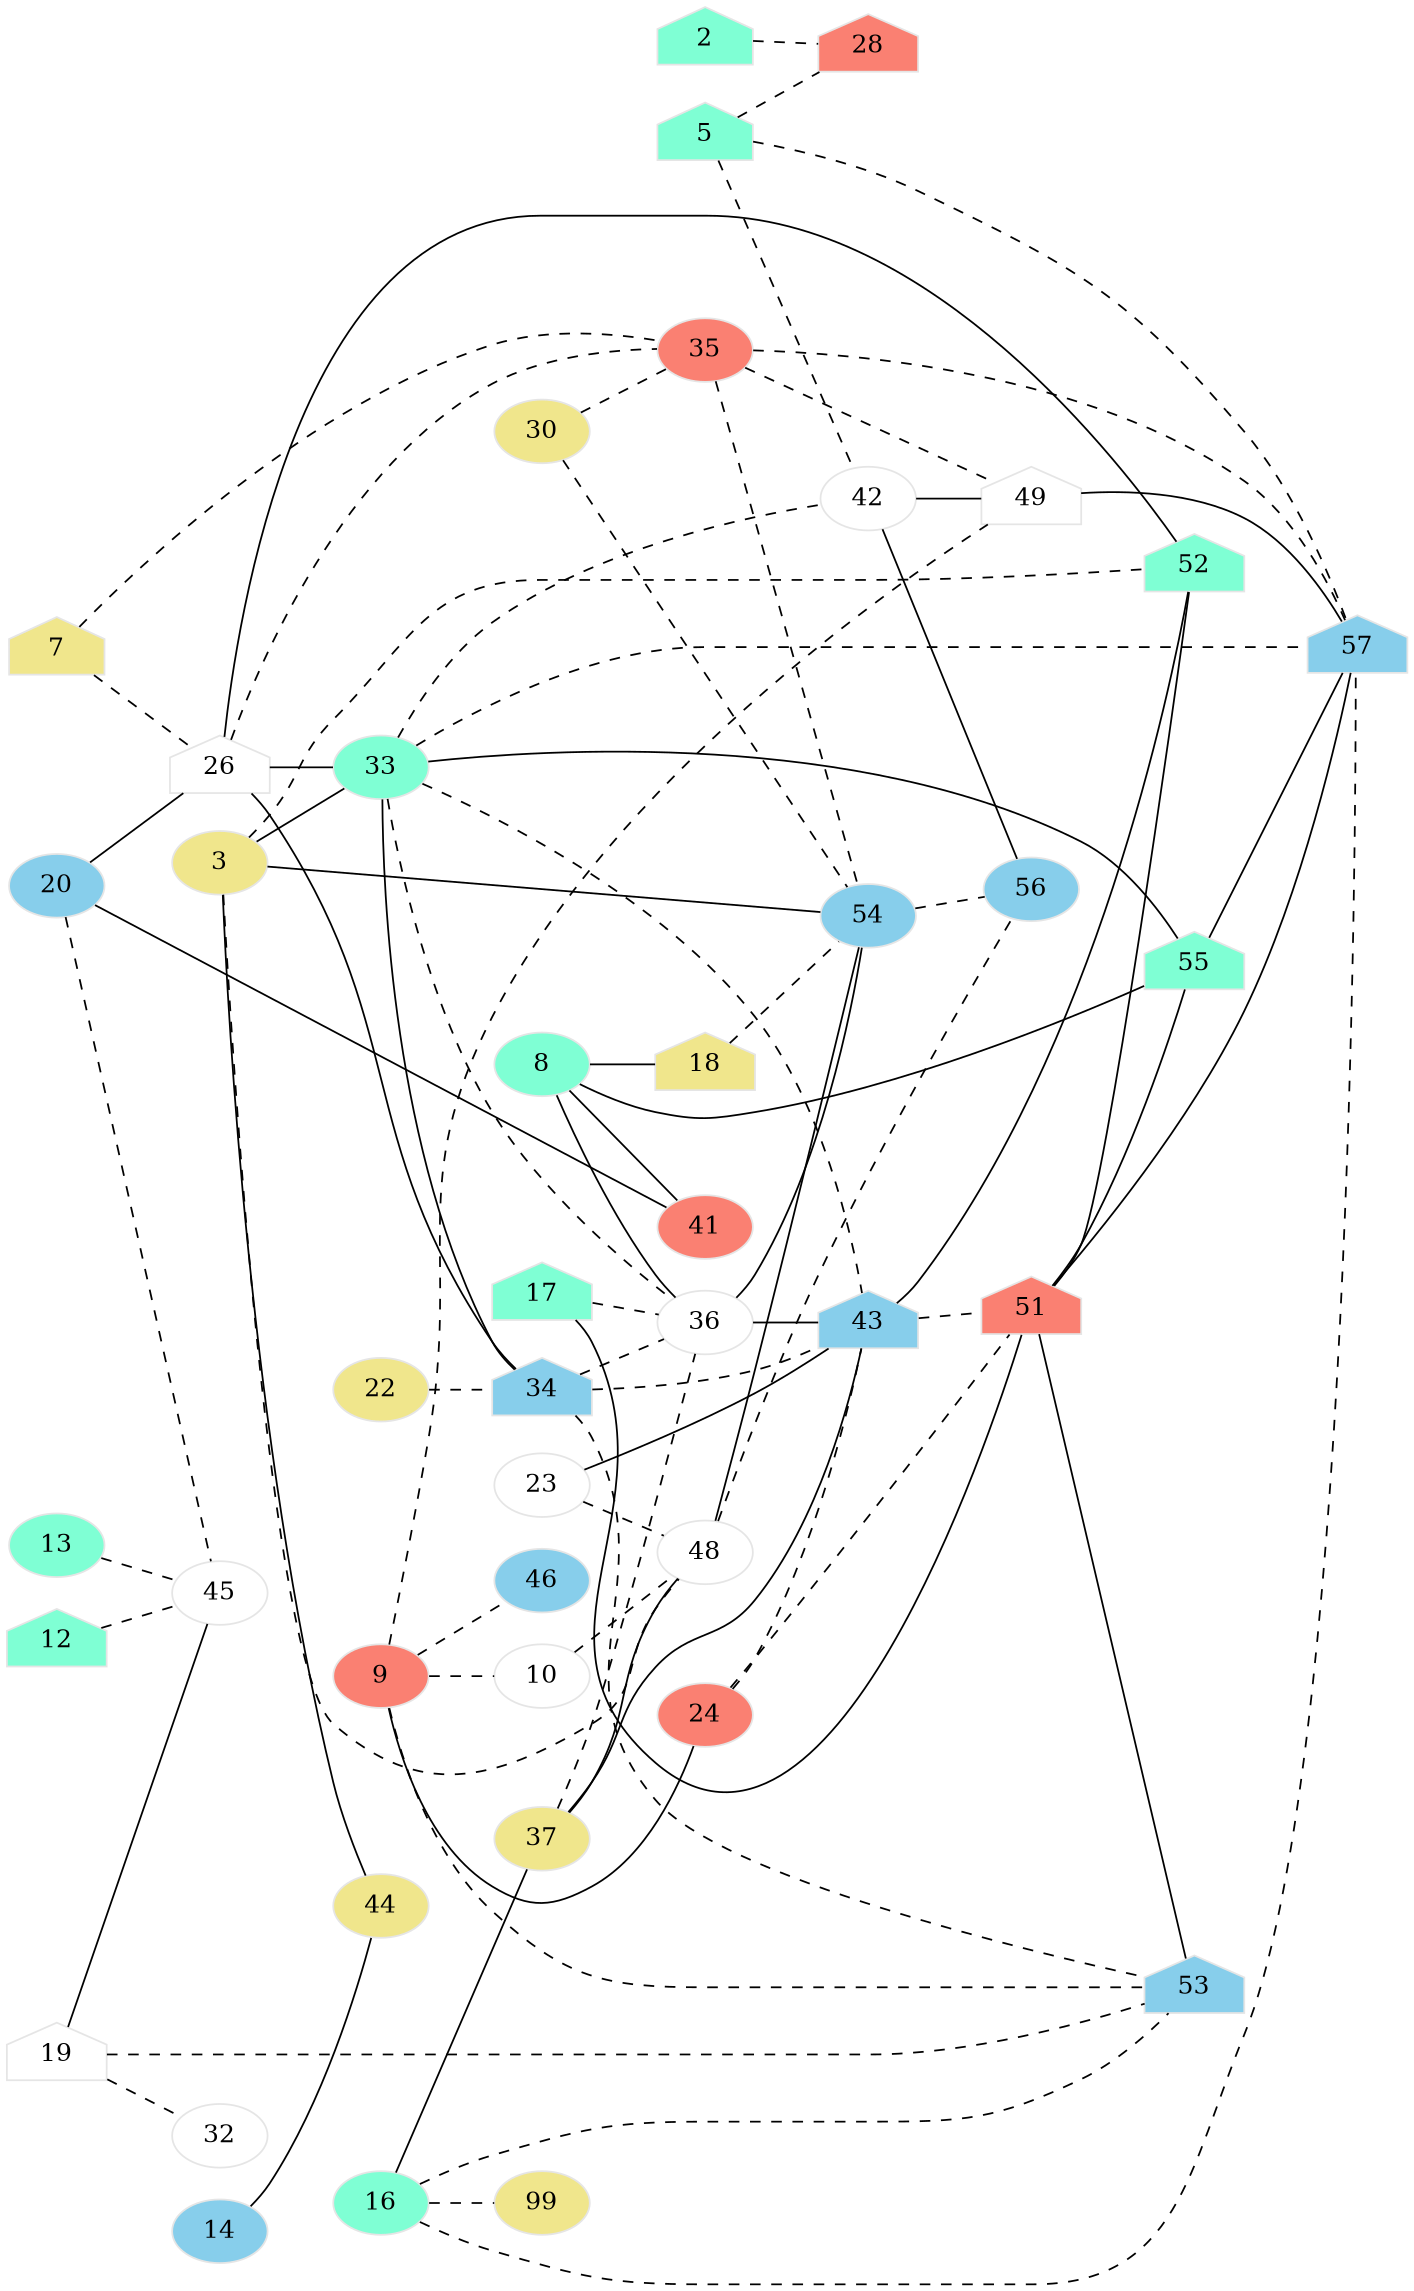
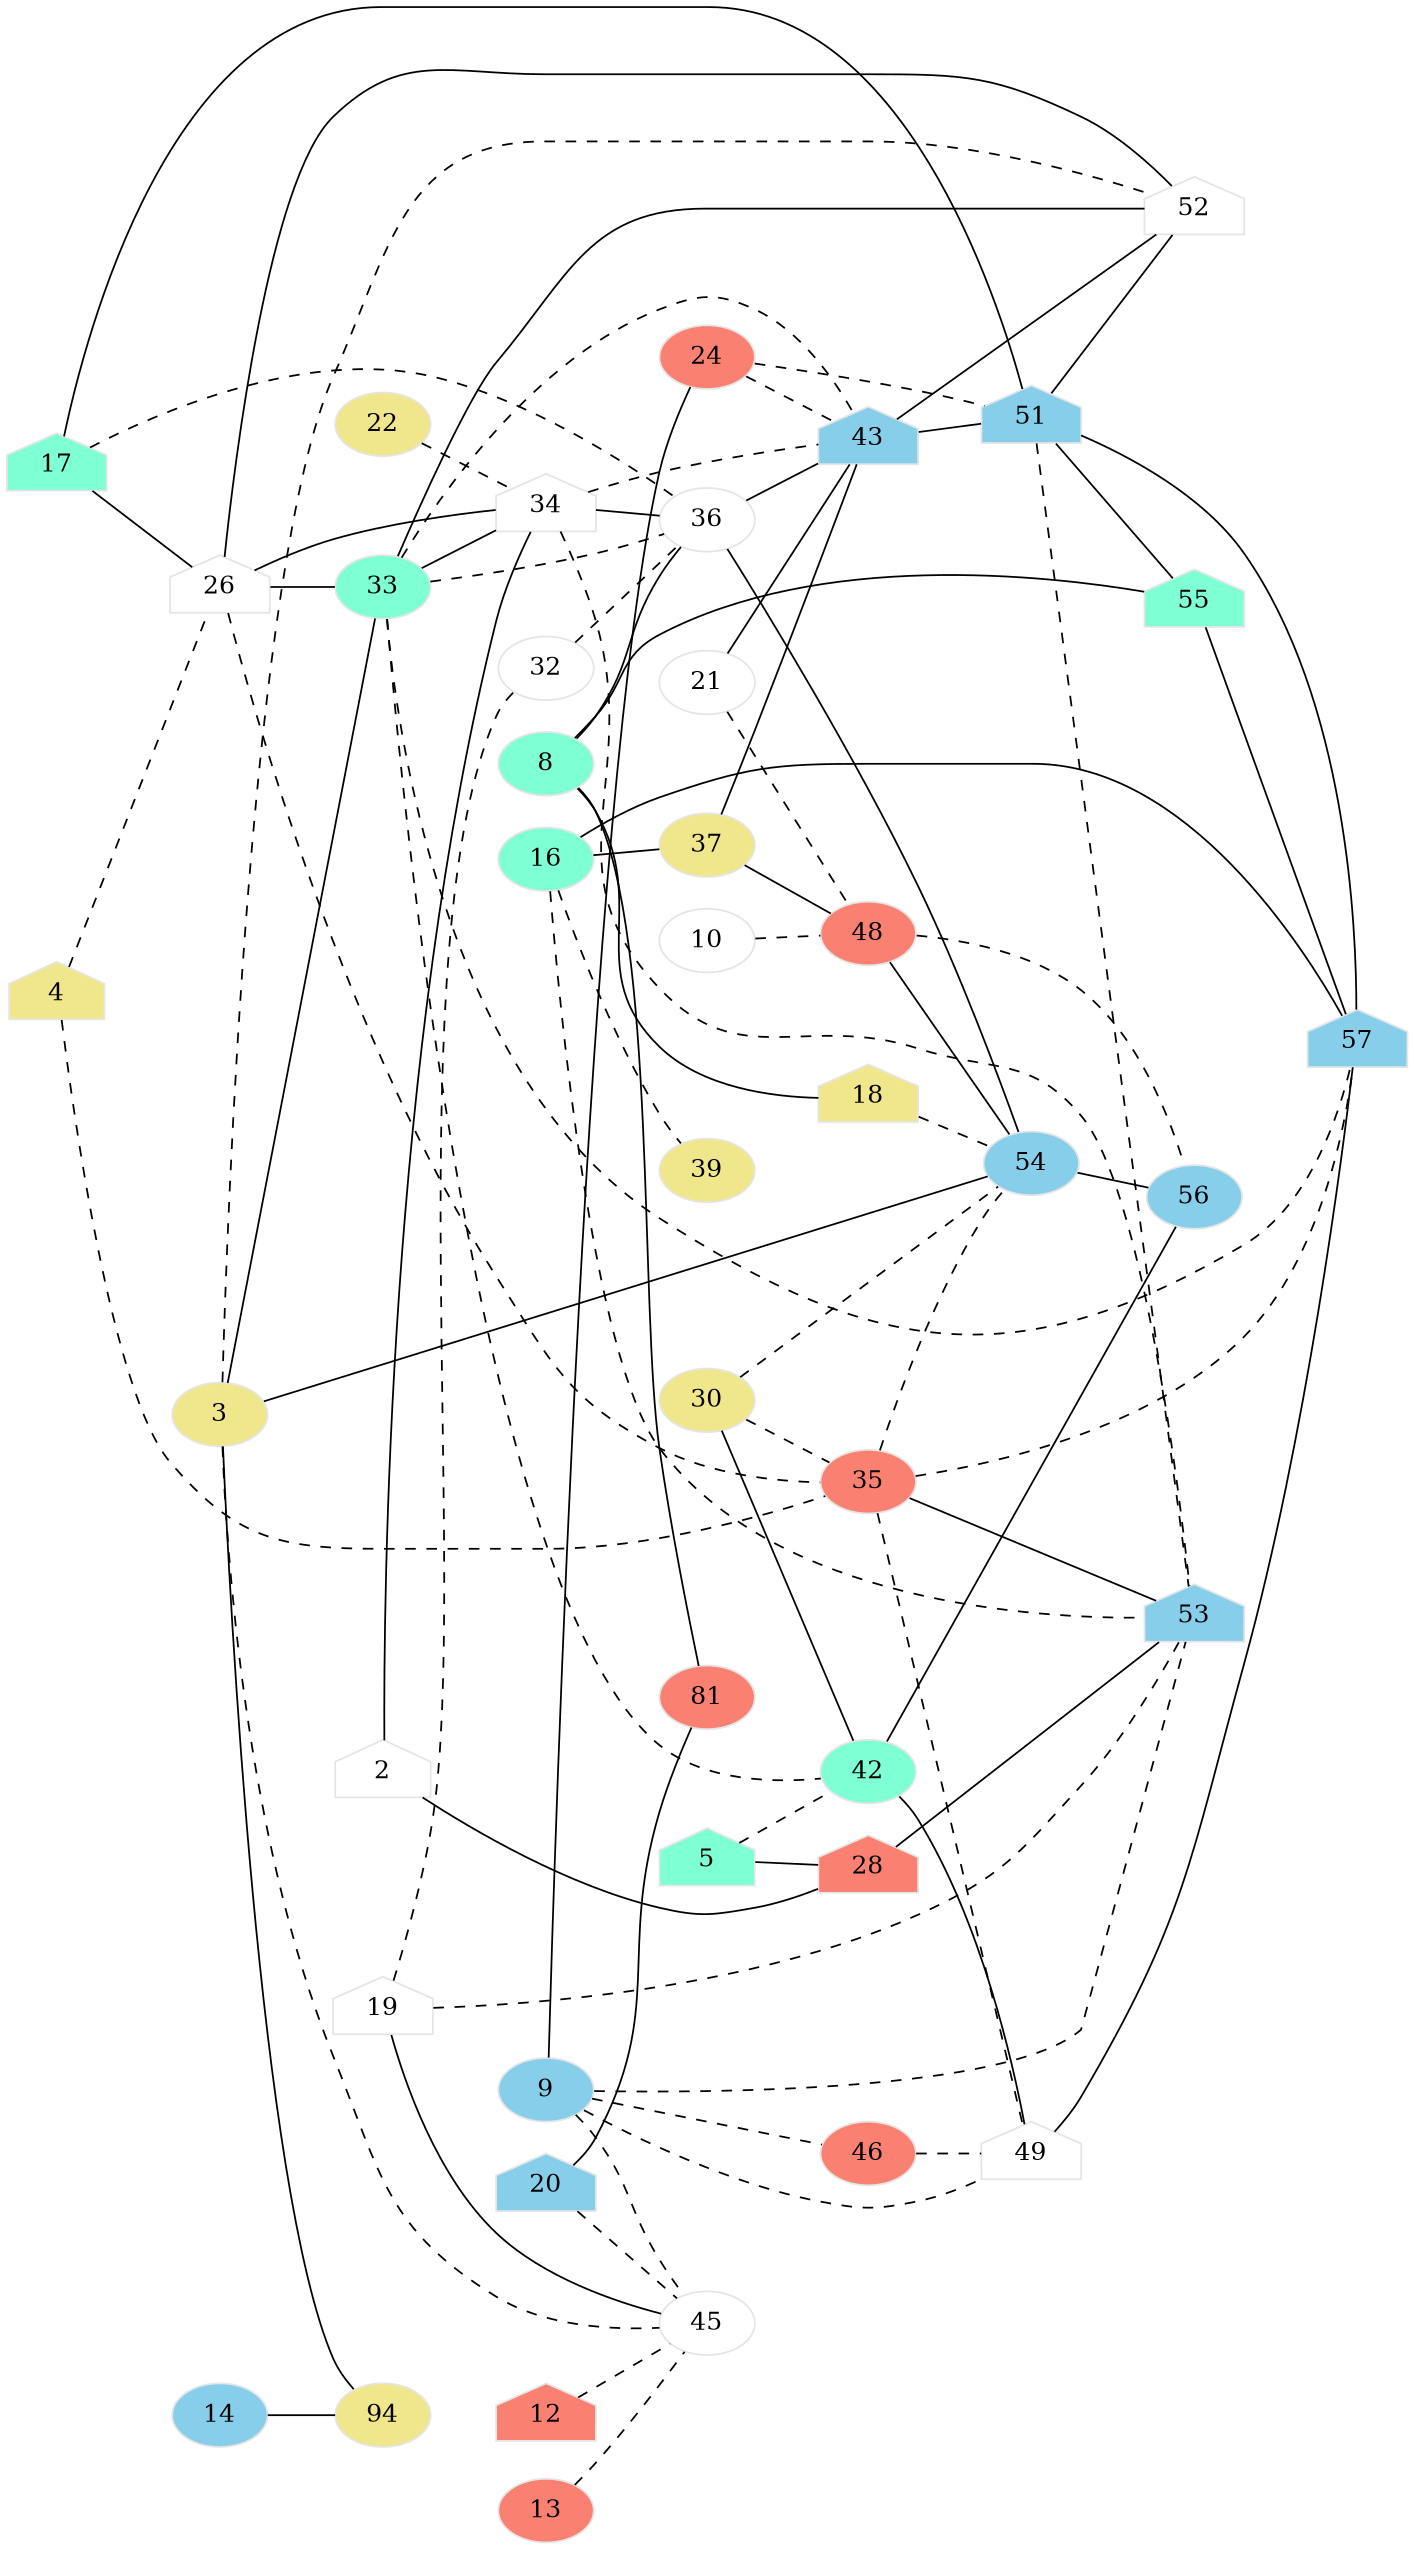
node "2": fillcolor aquamarine -> white
edge "2" -- "28": style dashed -> solid
edge "28" -- "5": style dashed -> solid
edge "5" -- "57": removed
node "42": fillcolor white -> aquamarine
node "52": fillcolor aquamarine -> white
node "7": label "7" -> "4"
edge "33" -- "55": now "33" -- "52"
edge "26" -- "20": now "26" -- "17"
node "20": shape ellipse -> house
edge "56" -- "54": style dashed -> solid
edge "34" -- "2": added
node "41": label "41" -> "81"
node "51": fillcolor salmon -> skyblue
edge "51" -- "43": style dashed -> solid
edge "36" -- "34": style dashed -> solid
node "34": fillcolor skyblue -> white
node "23": label "23" -> "21"
node "13": fillcolor aquamarine -> salmon
edge "35" -- "53": added
node "48": fillcolor white -> salmon
node "46": fillcolor skyblue -> salmon
edge "36" -- "37": now "36" -- "32"
edge "30" -- "42": added
node "12": fillcolor aquamarine -> salmon
edge "51" -- "53": style solid -> dashed
node "9": fillcolor salmon -> skyblue
edge "9" -- "10": now "9" -- "45"
edge "3" -- "48": now "3" -- "45"
edge "53" -- "28": added
edge "57" -- "16": style dashed -> solid
node "44": label "44" -> "94"
edge "46" -- "49": added
node "99": label "99" -> "39"
